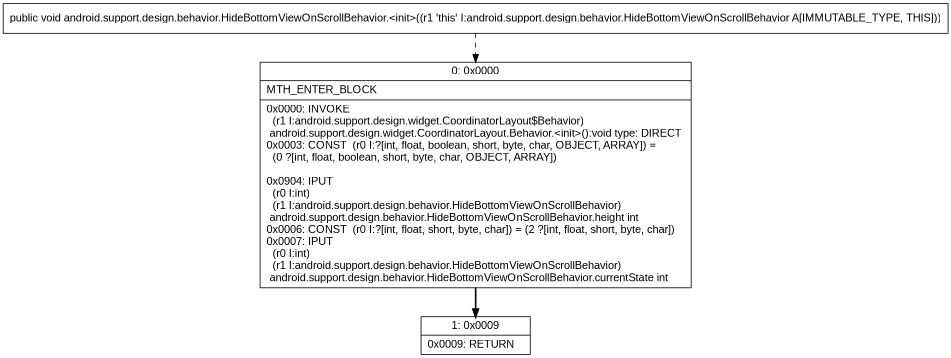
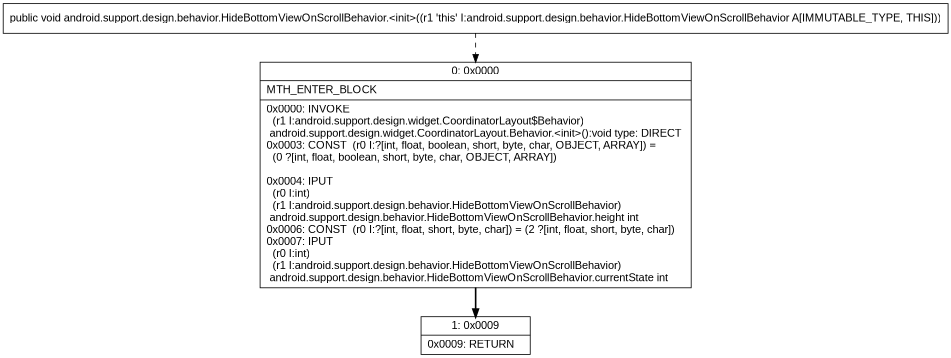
node "0: 0x0000": text "0x0904: IPUT" -> "0x0004: IPUT"
